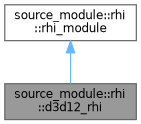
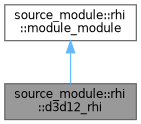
node "source_module::rhi ::rhi_module": label "source_module::rhi ::rhi_module" -> "source_module::rhi ::module_module"
